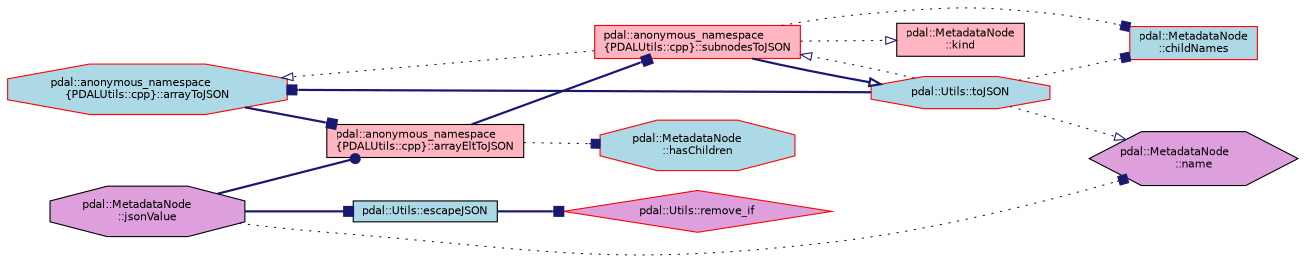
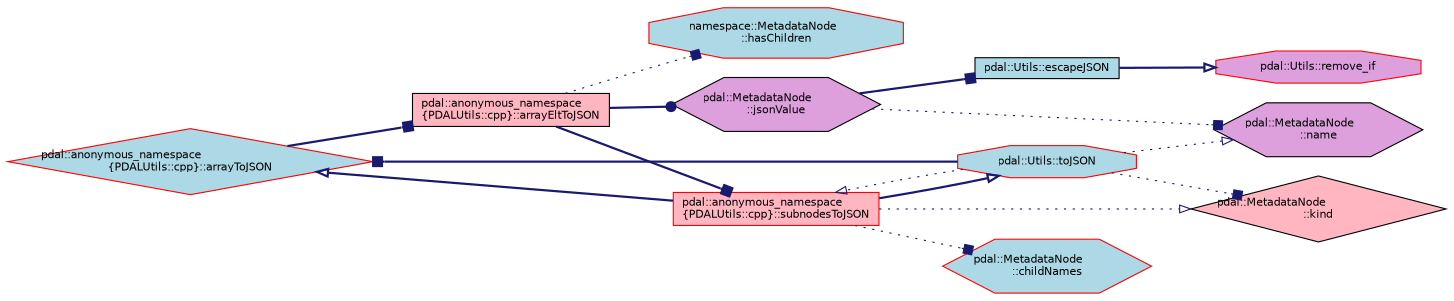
node "pdal::MetadataNode ::kind": shape box -> diamond
node "pdal::MetadataNode ::childNames": shape box -> hexagon
edge "pdal::anonymous_namespace {PDALUtils::cpp}::subnodesToJSON" -> "pdal::anonymous_namespace {PDALUtils::cpp}::arrayToJSON": style dotted -> bold
edge "pdal::Utils::toJSON" -> "pdal::MetadataNode ::childNames": now "pdal::Utils::toJSON" -> "pdal::MetadataNode ::kind"
node "pdal::anonymous_namespace {PDALUtils::cpp}::arrayToJSON": shape octagon -> diamond
node "pdal::MetadataNode ::hasChildren": label "pdal::MetadataNode ::hasChildren" -> "namespace::MetadataNode ::hasChildren"
edge "pdal::MetadataNode ::jsonValue" -> "pdal::anonymous_namespace {PDALUtils::cpp}::arrayEltToJSON": reversed
node "pdal::MetadataNode ::jsonValue": shape octagon -> hexagon
edge "pdal::Utils::escapeJSON" -> "pdal::Utils::remove_if": arrowhead box -> onormal
node "pdal::Utils::remove_if": shape diamond -> octagon
